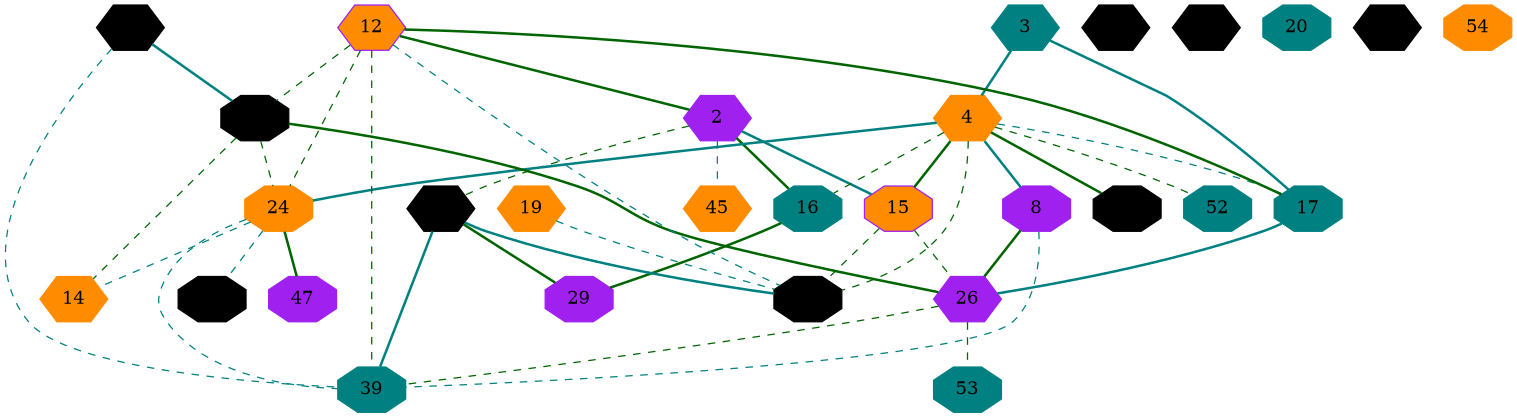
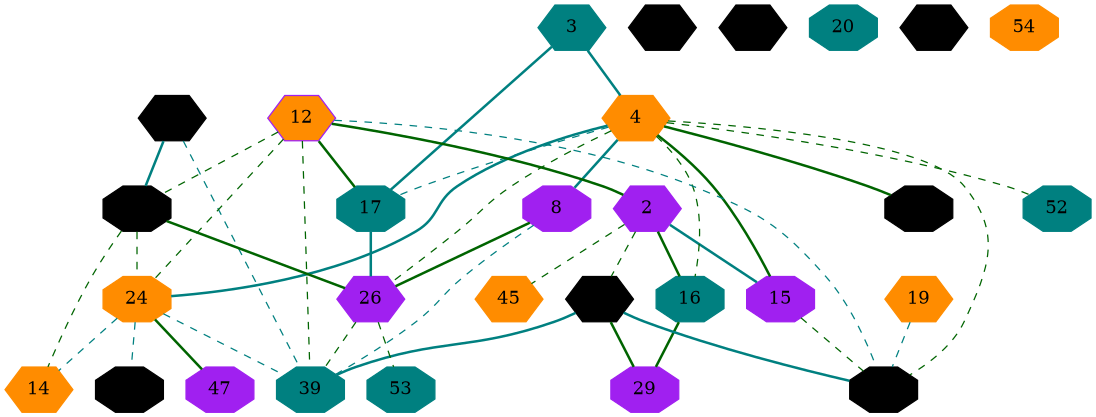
edge "2" -- "45": color teal -> darkgreen
node "15": fillcolor darkorange -> purple
edge "15" -- "26": now "4" -- "26"
